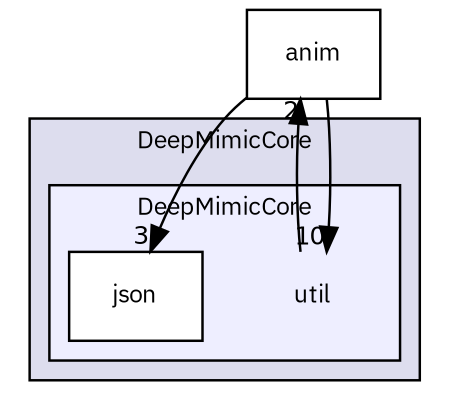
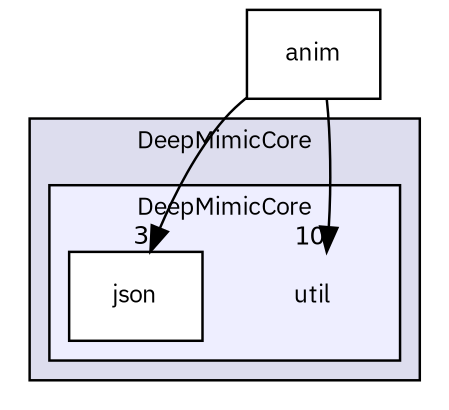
edge "util" -> "anim": removed
